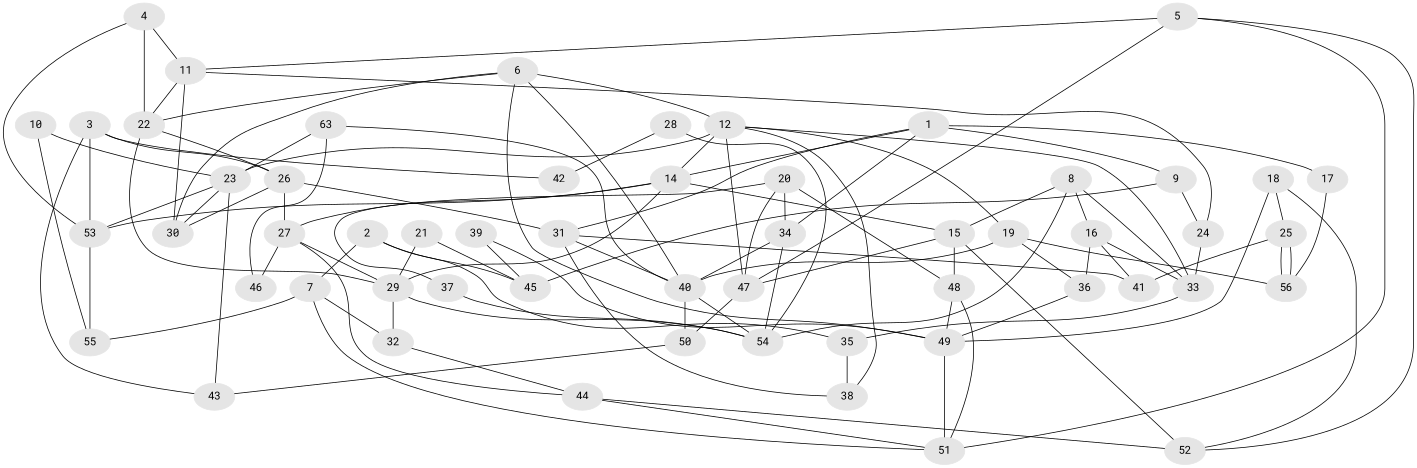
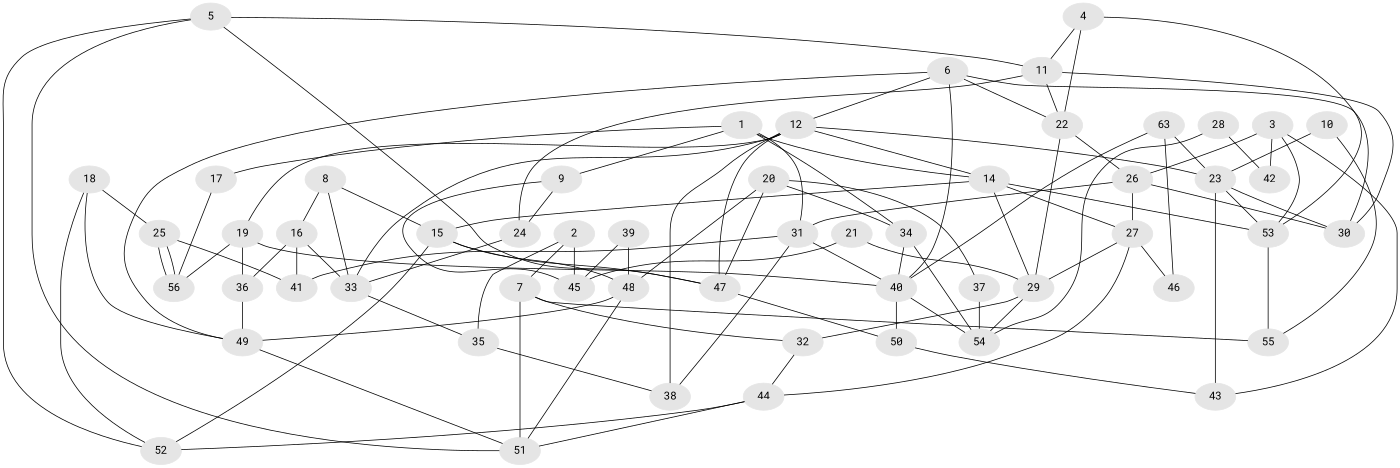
edge "8" -- "54": removed
edge "39" -- "49": now "39" -- "48"
